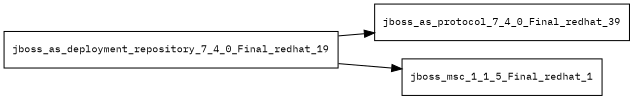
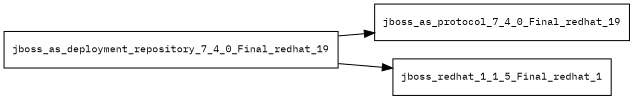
node "jboss_as_protocol_7_4_0_Final_redhat_39": label "jboss_as_protocol_7_4_0_Final_redhat_39" -> "jboss_as_protocol_7_4_0_Final_redhat_19"
node "jboss_msc_1_1_5_Final_redhat_1": label "jboss_msc_1_1_5_Final_redhat_1" -> "jboss_redhat_1_1_5_Final_redhat_1"
